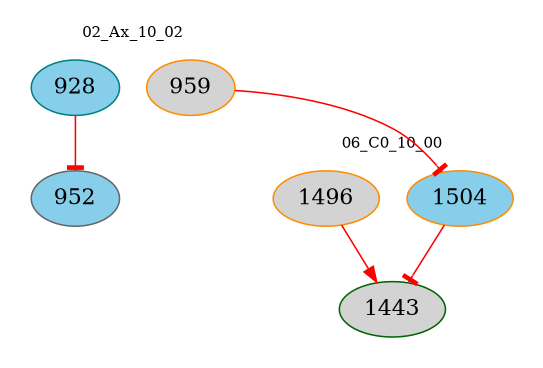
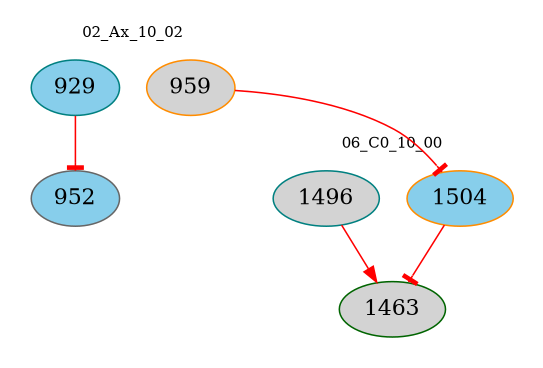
node "928": label "928" -> "929"
node "1496": color darkorange -> teal
node "1443": label "1443" -> "1463"
